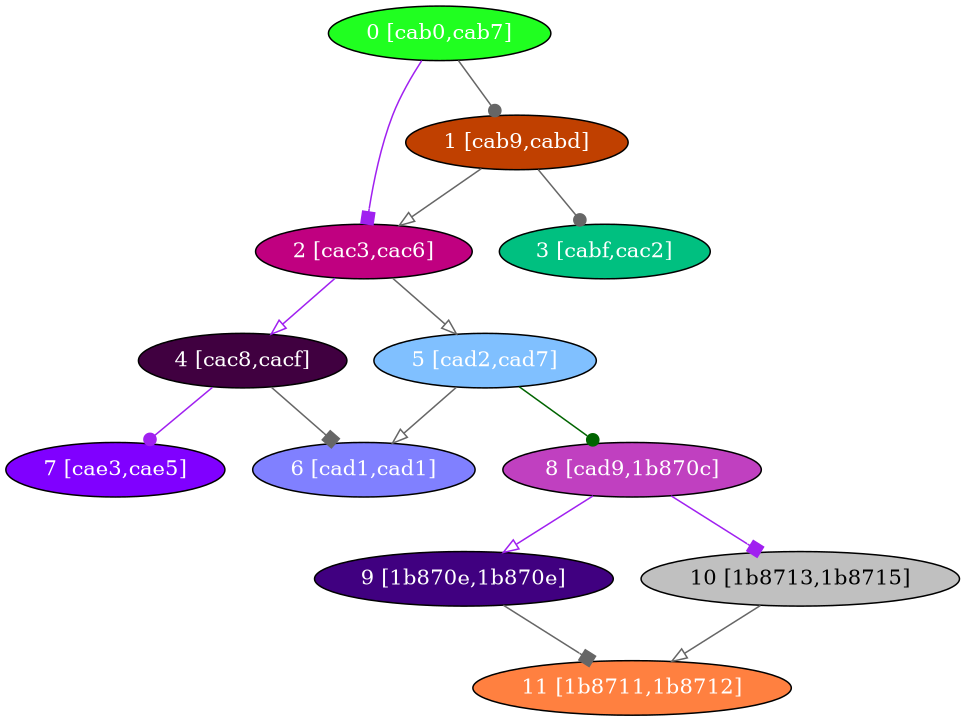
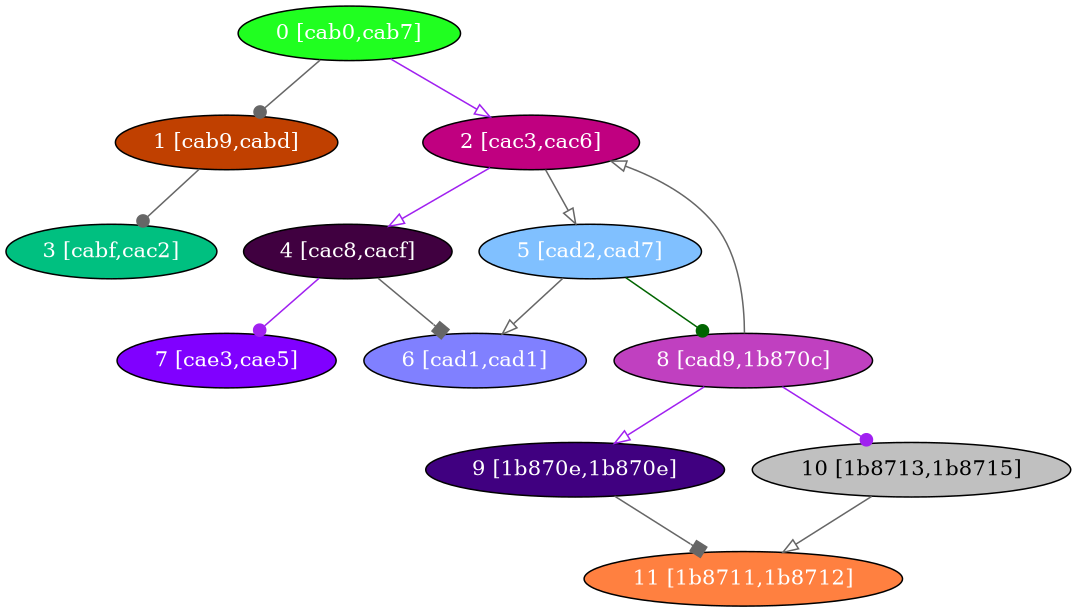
edge "0 [cab0,cab7]" -> "2 [cac3,cac6]": arrowhead box -> onormal
edge "1 [cab9,cabd]" -> "2 [cac3,cac6]": now "8 [cad9,1b870c]" -> "2 [cac3,cac6]"
edge "8 [cad9,1b870c]" -> "10 [1b8713,1b8715]": arrowhead box -> dot
